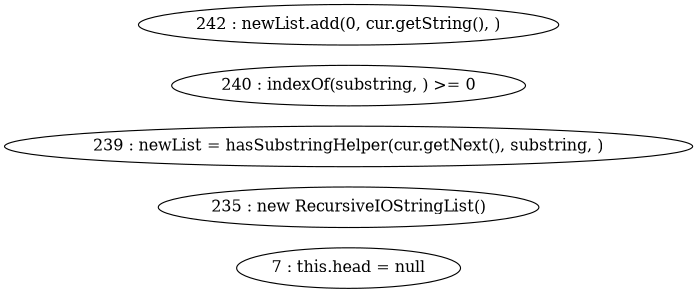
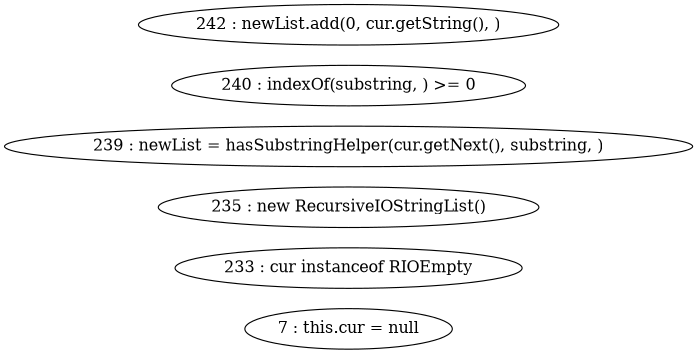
node "233 : cur instanceof RIOEmpty": added
node "7 : this.head = null": label "7 : this.head = null" -> "7 : this.cur = null"
